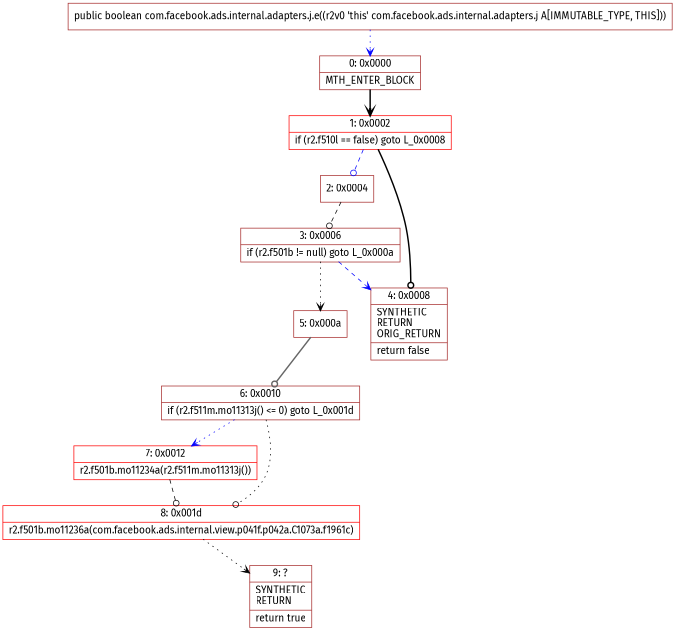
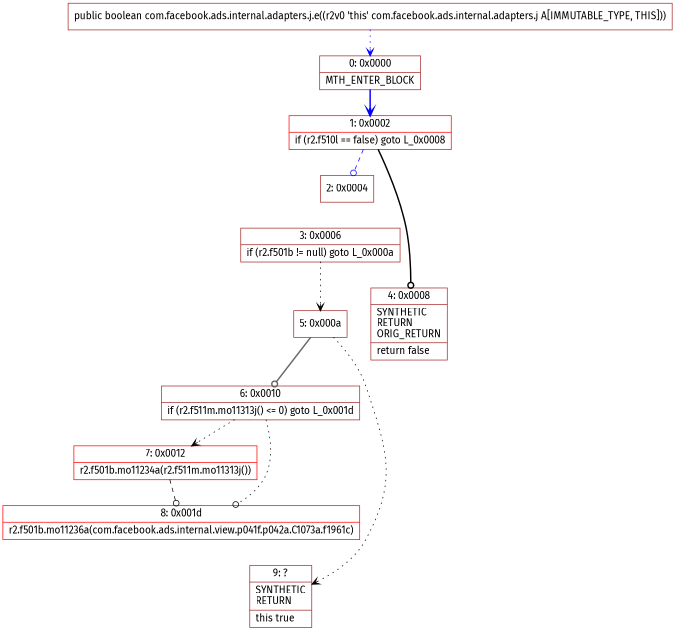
edge "0: 0x0000" -> "1: 0x0002": color black -> blue
edge "2: 0x0004" -> "3: 0x0006": removed
edge "3: 0x0006" -> "4: 0x0008": removed
edge "6: 0x0010" -> "7: 0x0012": color blue -> black
edge "8: 0x001d" -> "9: ?": now "5: 0x000a" -> "9: ?"
node "9: ?": text "return true" -> "this true"
